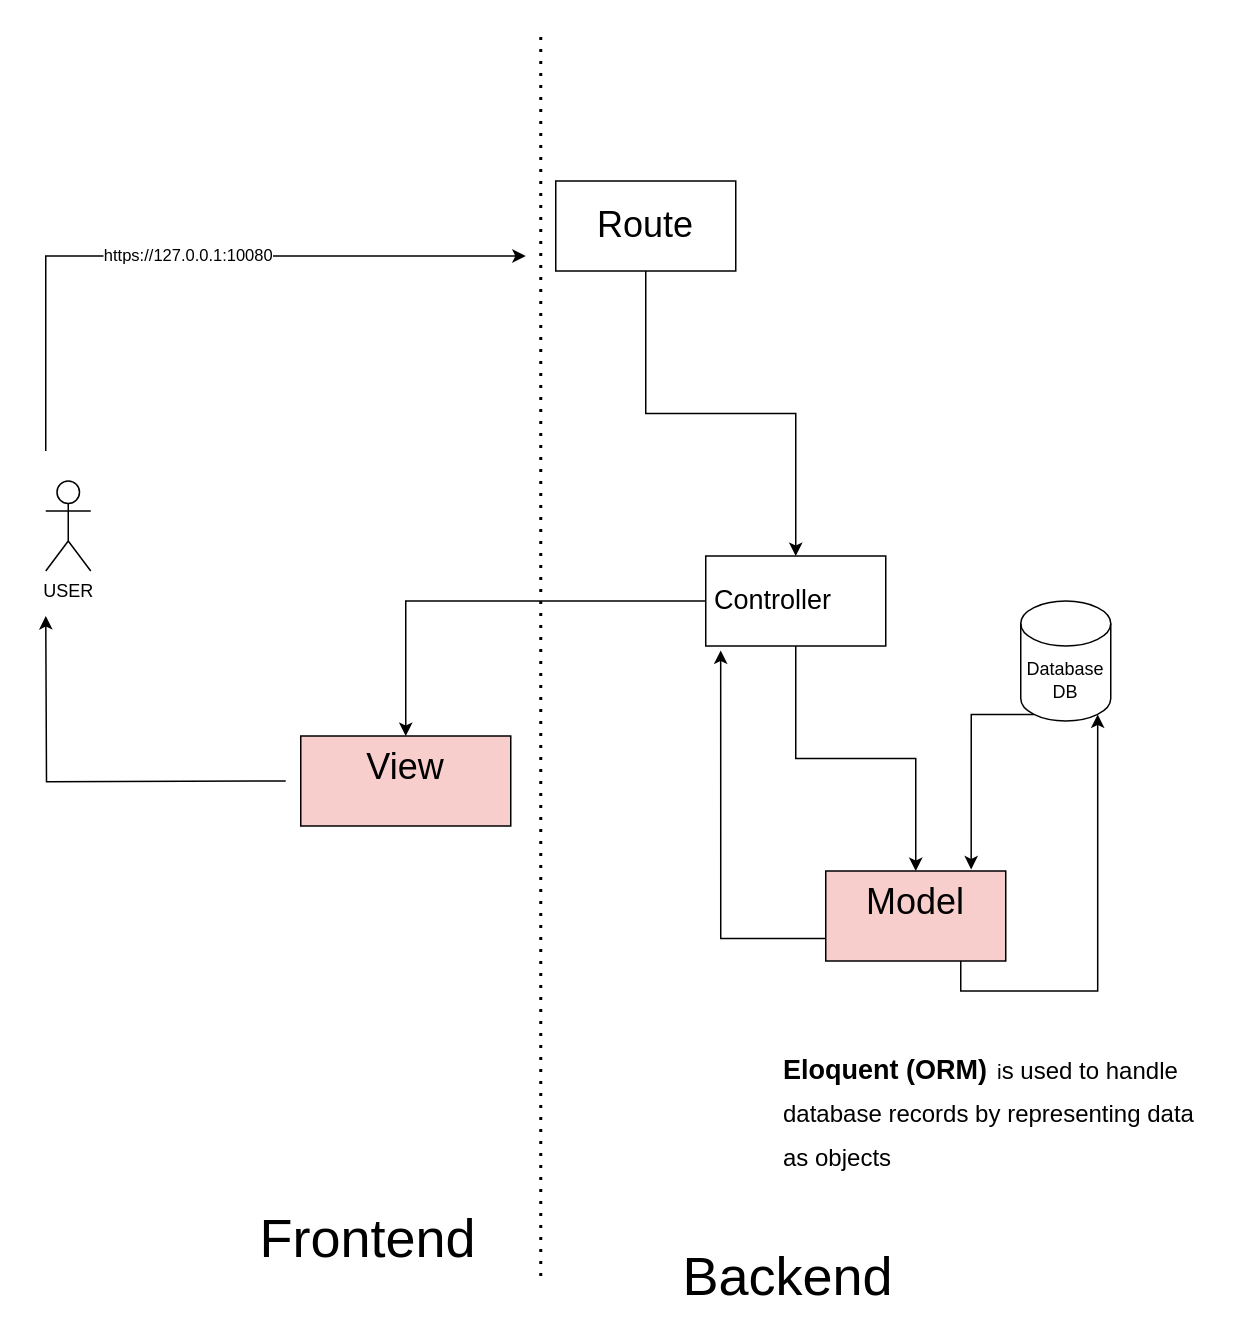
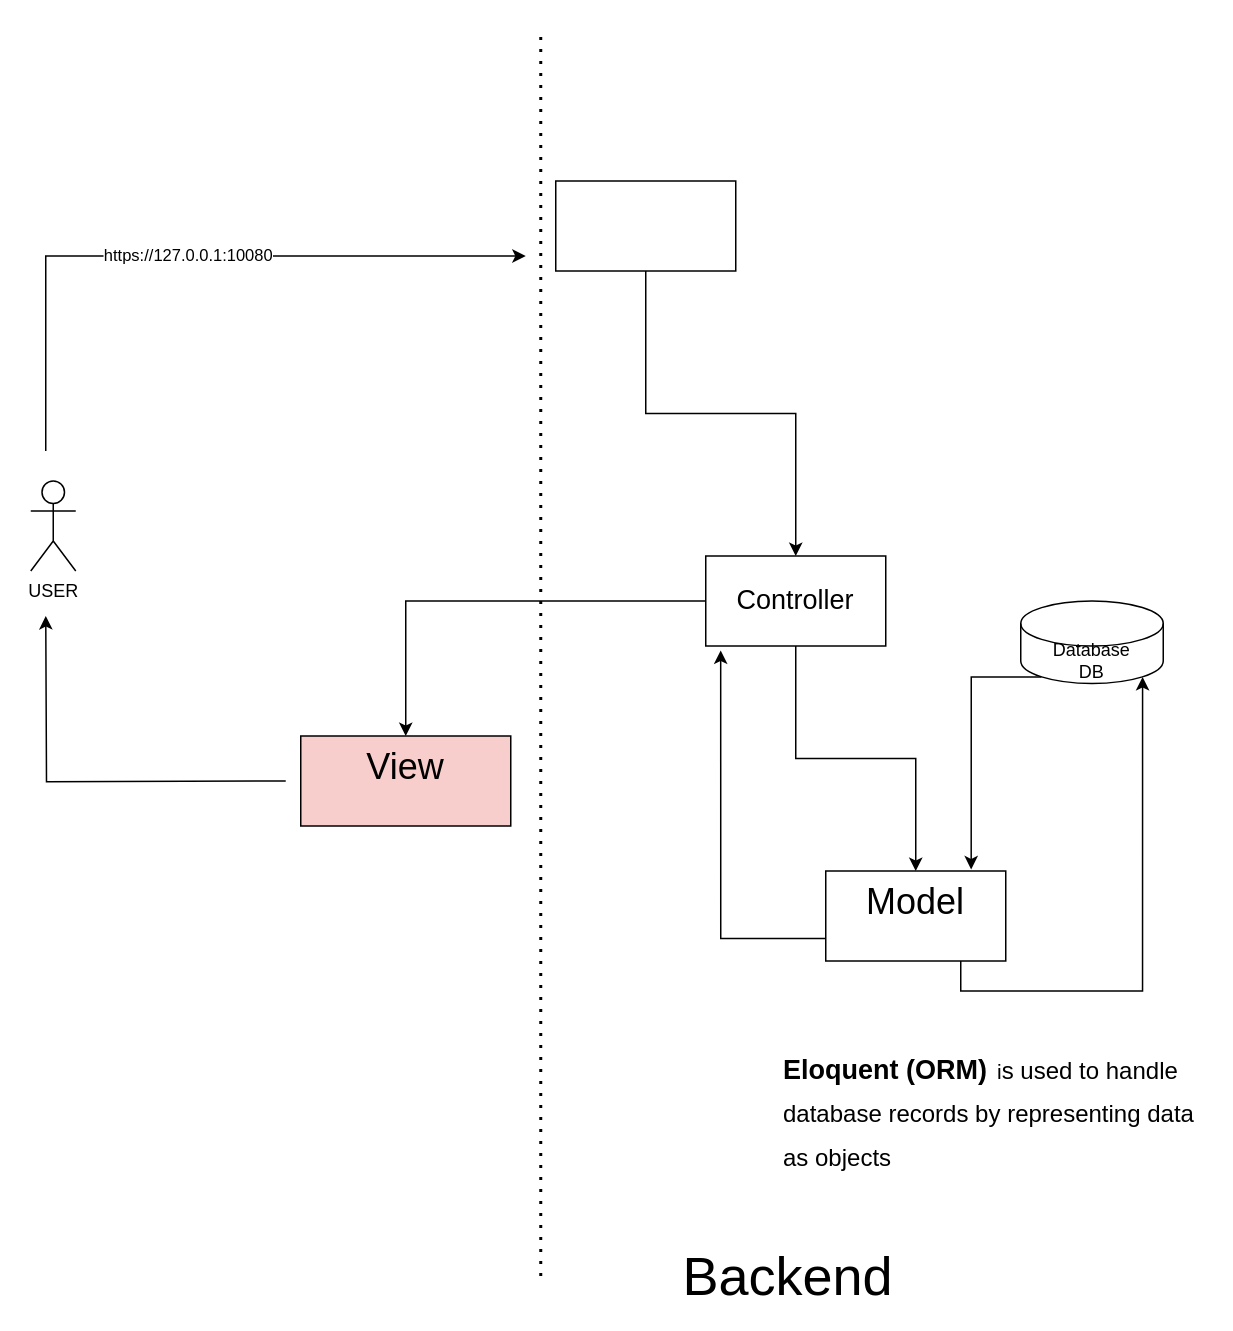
node "Route": removed
node "USER": moved (68, 526) -> (53, 526)
node "Controller": moved (773, 601) -> (796, 601)
node "Database DB": size 90x120 -> 143x83
node "Model": fillcolor #f8cecc -> #ffffff
node "Frontend": removed
